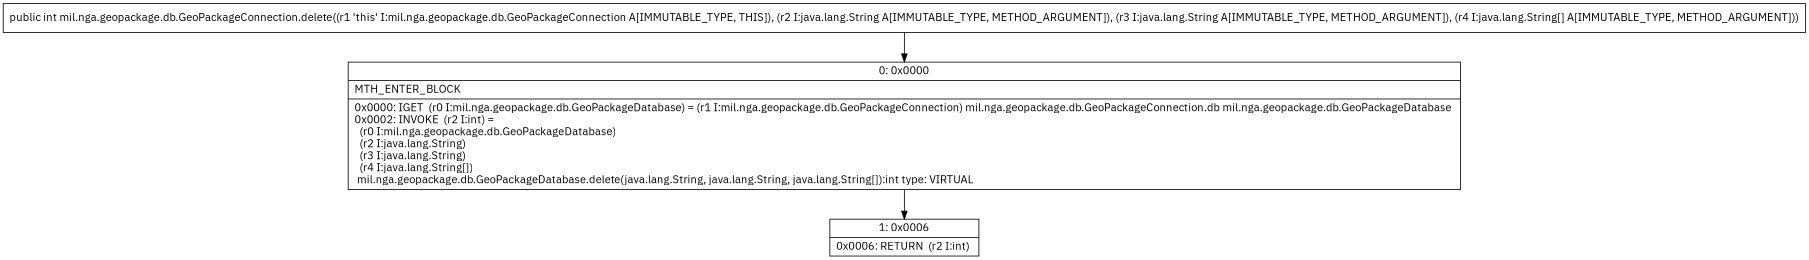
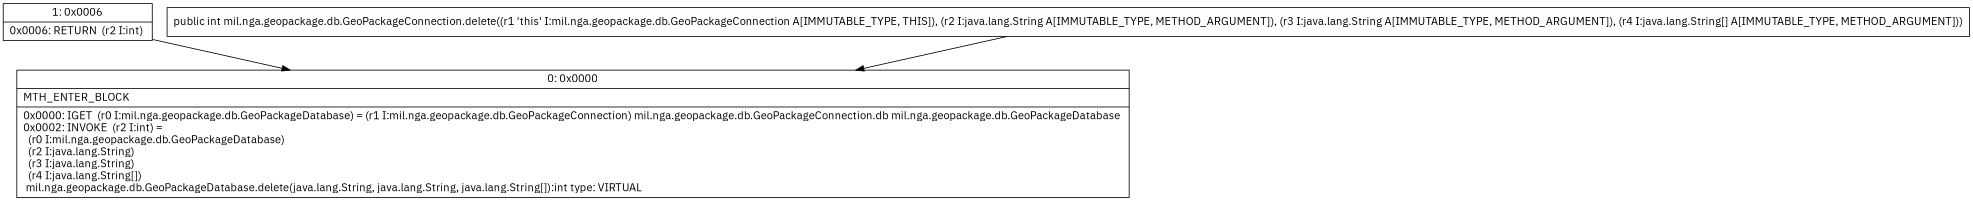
edge "0: 0x0000" -> "1: 0x0006": reversed
